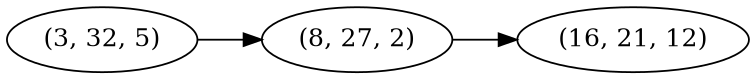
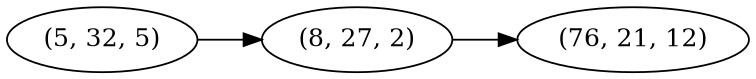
node "(3, 32, 5)": label "(3, 32, 5)" -> "(5, 32, 5)"
node "(16, 21, 12)": label "(16, 21, 12)" -> "(76, 21, 12)"
